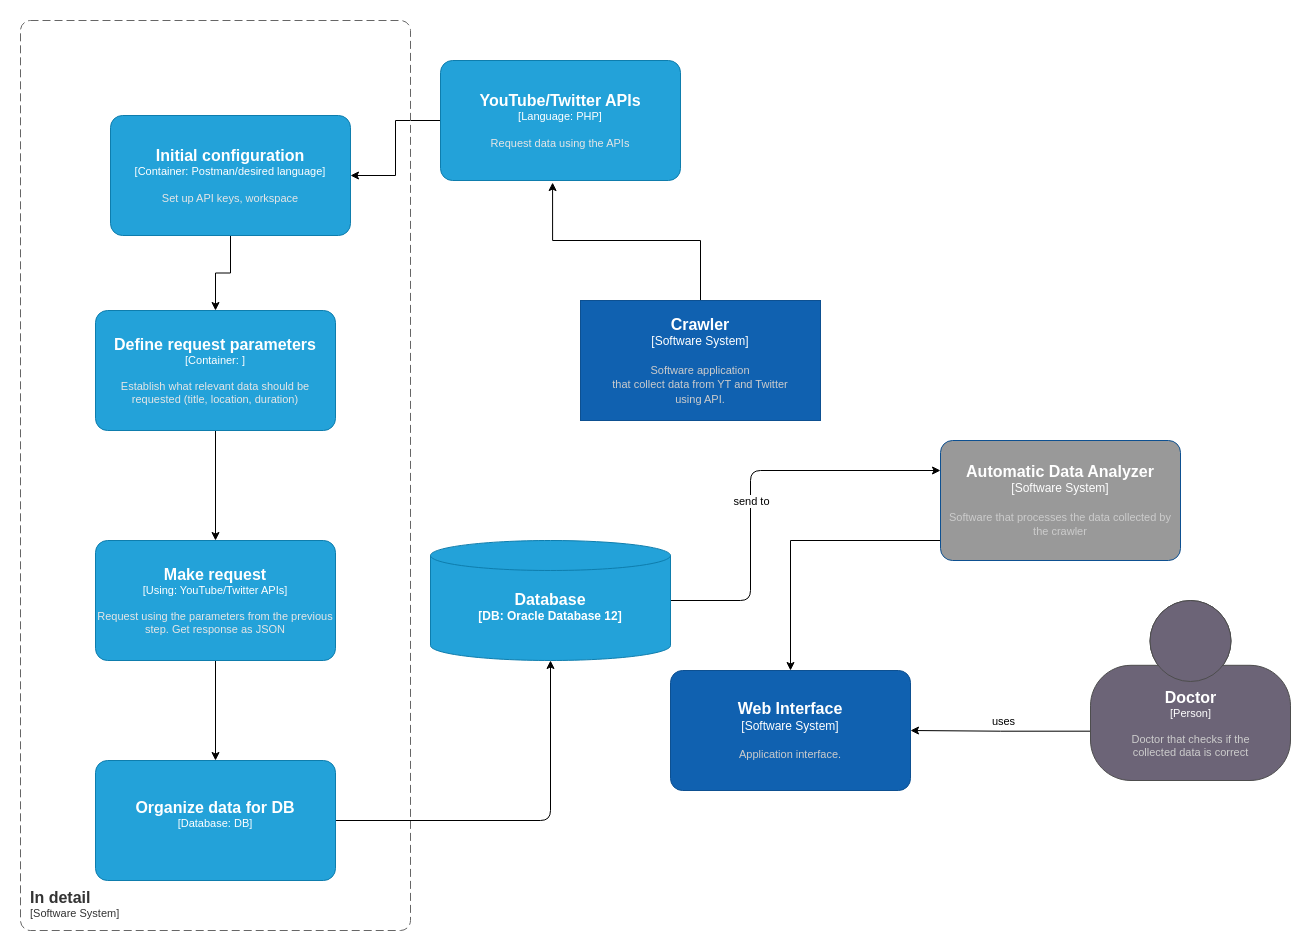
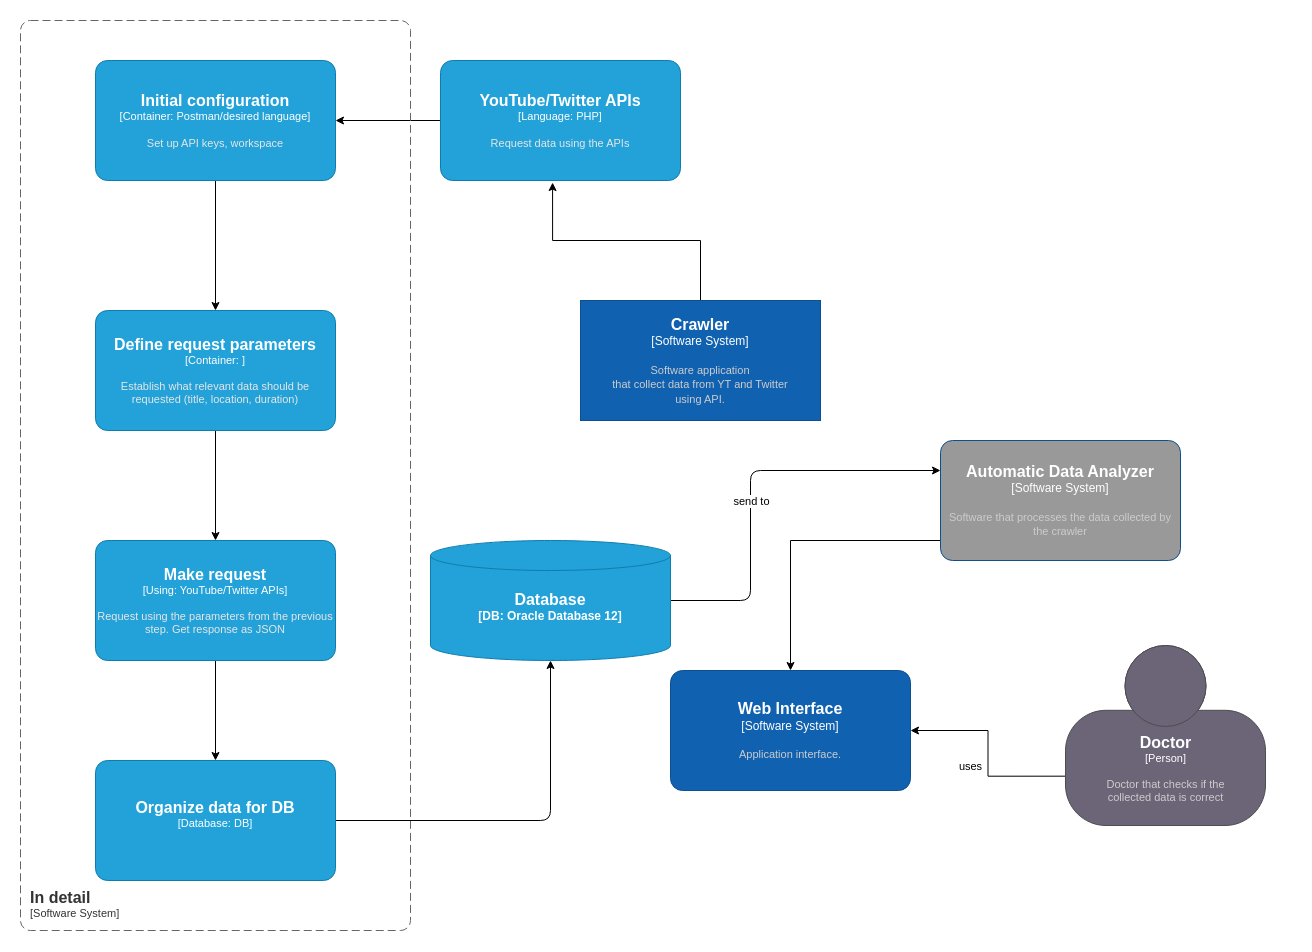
node "Initial configuration [Container: Postman/desired language] Set up API keys, workspace": moved (231, 176) -> (216, 121)
node "Doctor [Person] Doctor that checks if the collected data is correct": moved (1191, 691) -> (1166, 736)
